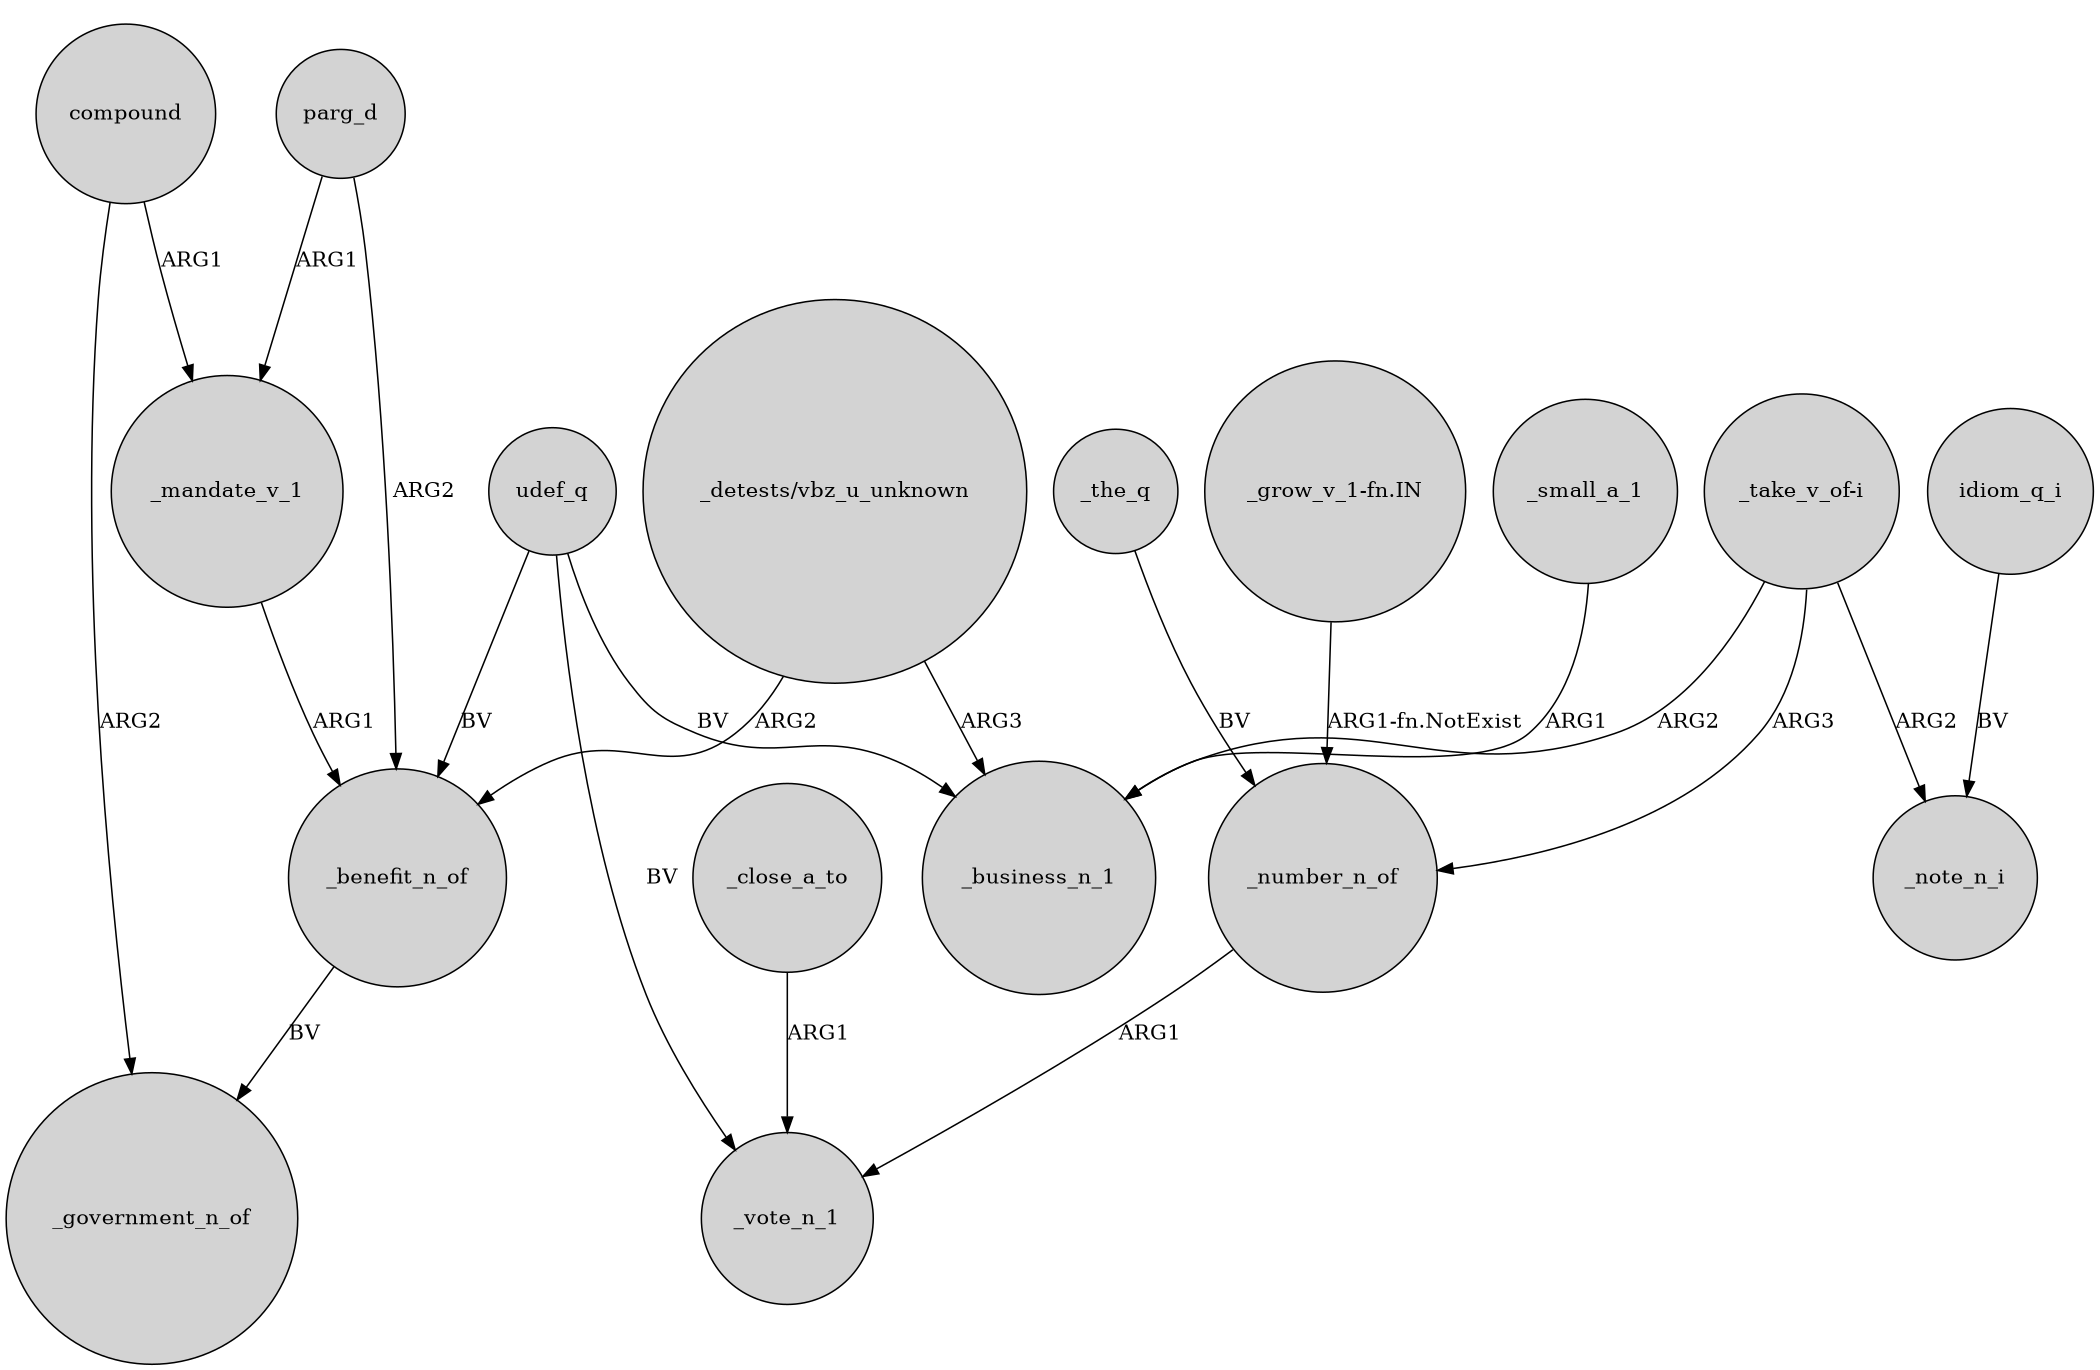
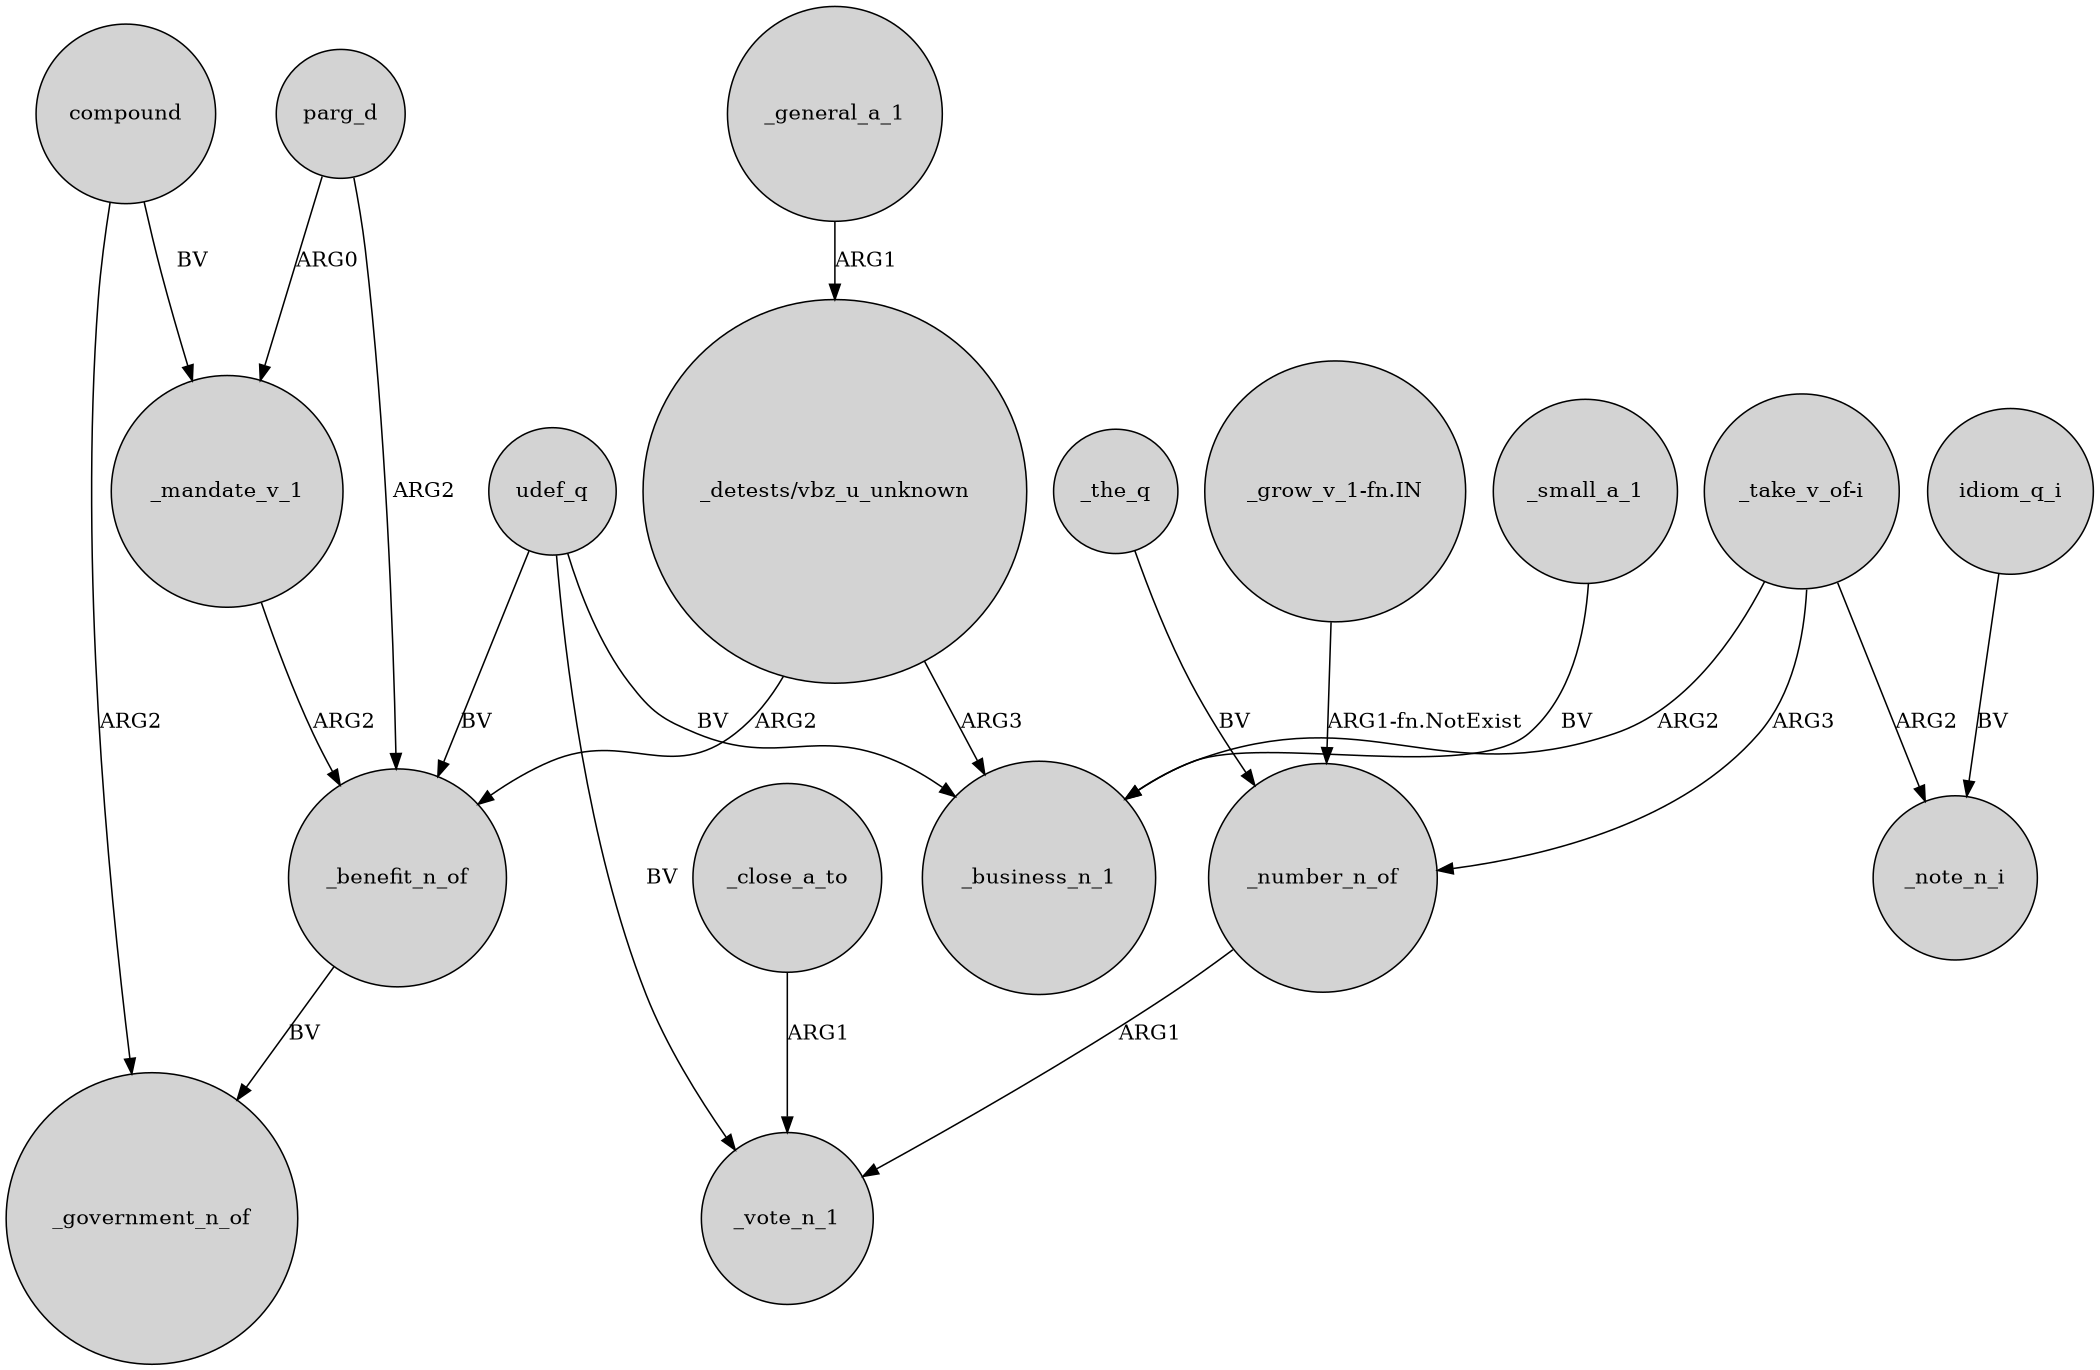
node "_general_a_1": added
edge "compound" -> "_mandate_v_1": label "ARG1" -> "BV"
edge "parg_d" -> "_mandate_v_1": label "ARG1" -> "ARG0"
edge "_mandate_v_1" -> "_benefit_n_of": label "ARG1" -> "ARG2"
edge "_small_a_1" -> "_business_n_1": label "ARG1" -> "BV"
